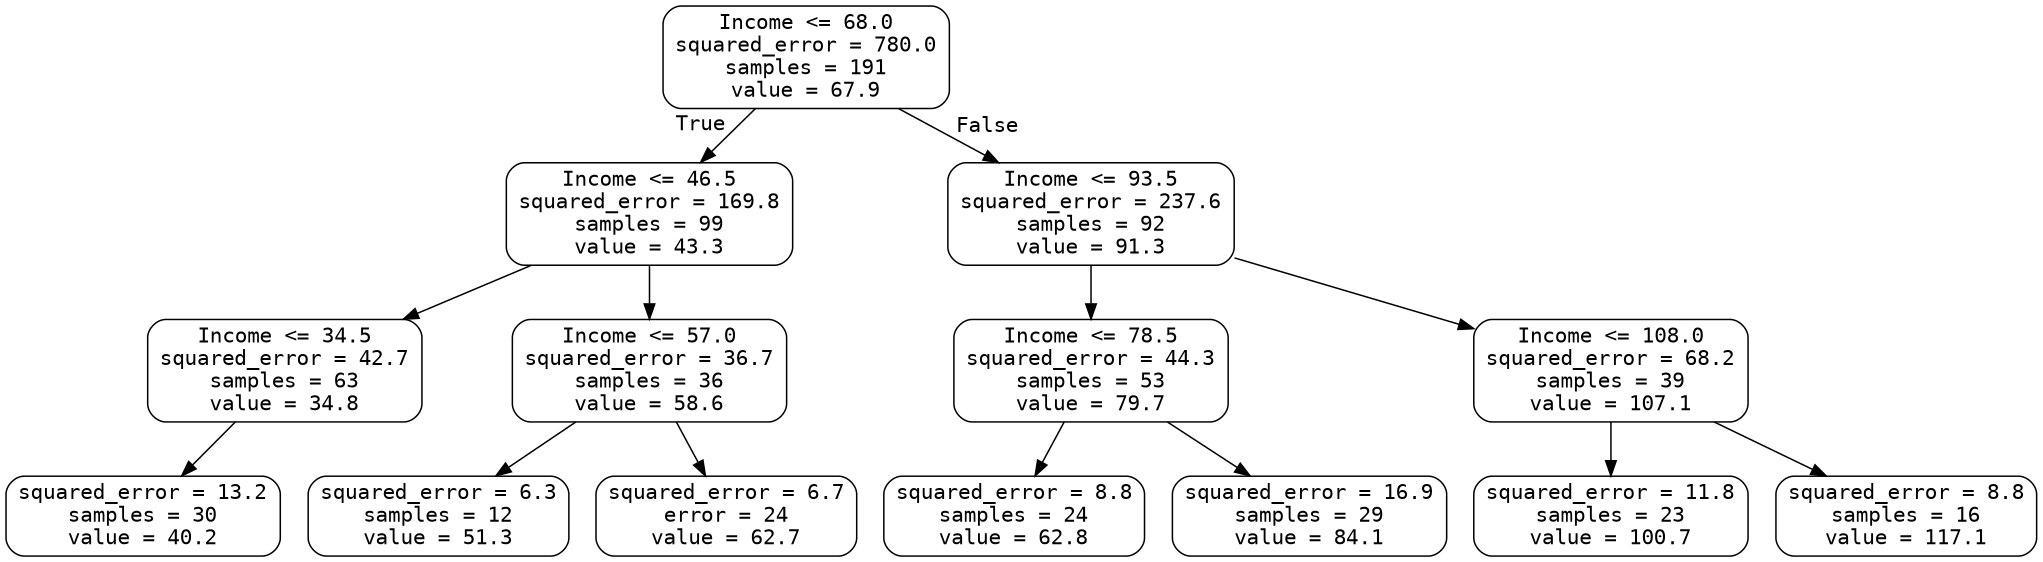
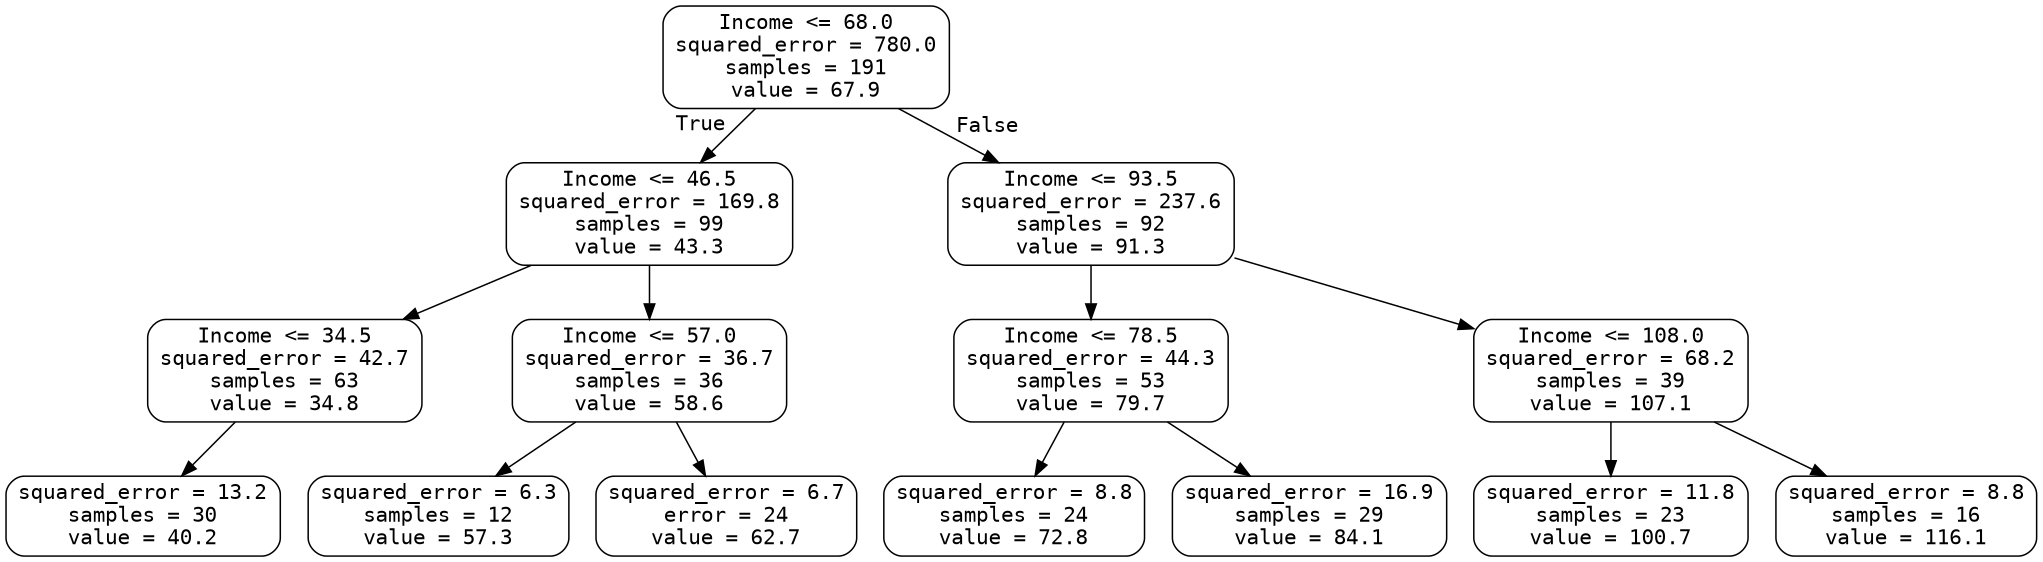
node "squared_error = 6.3 samples = 12 value = 51.3": label "squared_error = 6.3 samples = 12 value = 51.3" -> "squared_error = 6.3 samples = 12 value = 57.3"
node "squared_error = 8.8 samples = 24 value = 62.8": label "squared_error = 8.8 samples = 24 value = 62.8" -> "squared_error = 8.8 samples = 24 value = 72.8"
node "squared_error = 8.8 samples = 16 value = 117.1": label "squared_error = 8.8 samples = 16 value = 117.1" -> "squared_error = 8.8 samples = 16 value = 116.1"
